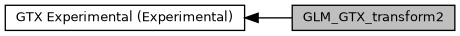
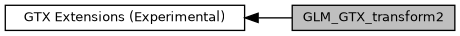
node "GTX Experimental (Experimental)": label "GTX Experimental (Experimental)" -> "GTX Extensions (Experimental)"
